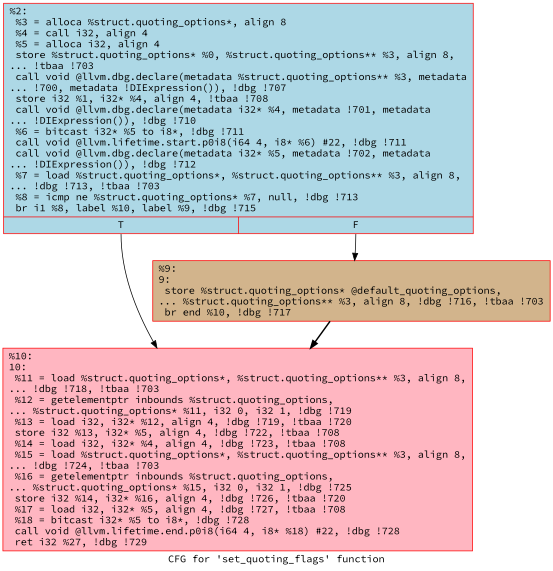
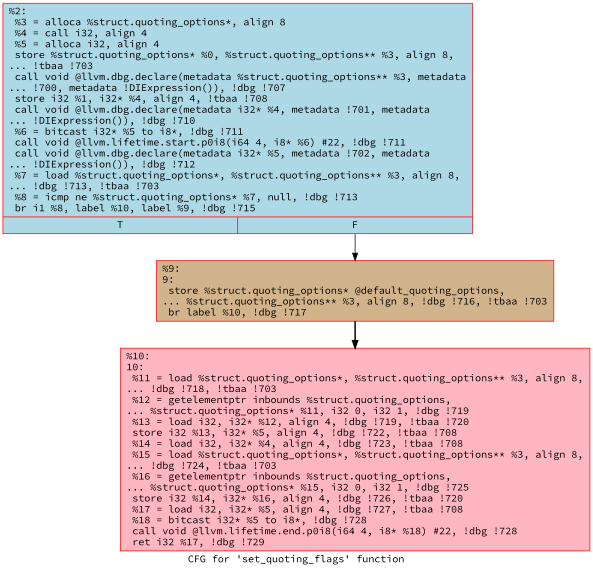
edge "%2:" -> "%10:": removed
node "%9:": text "br end %10, !dbg !717" -> "br label %10, !dbg !717"
node "%10:": text "ret i32 %27, !dbg !729" -> "ret i32 %17, !dbg !729"
